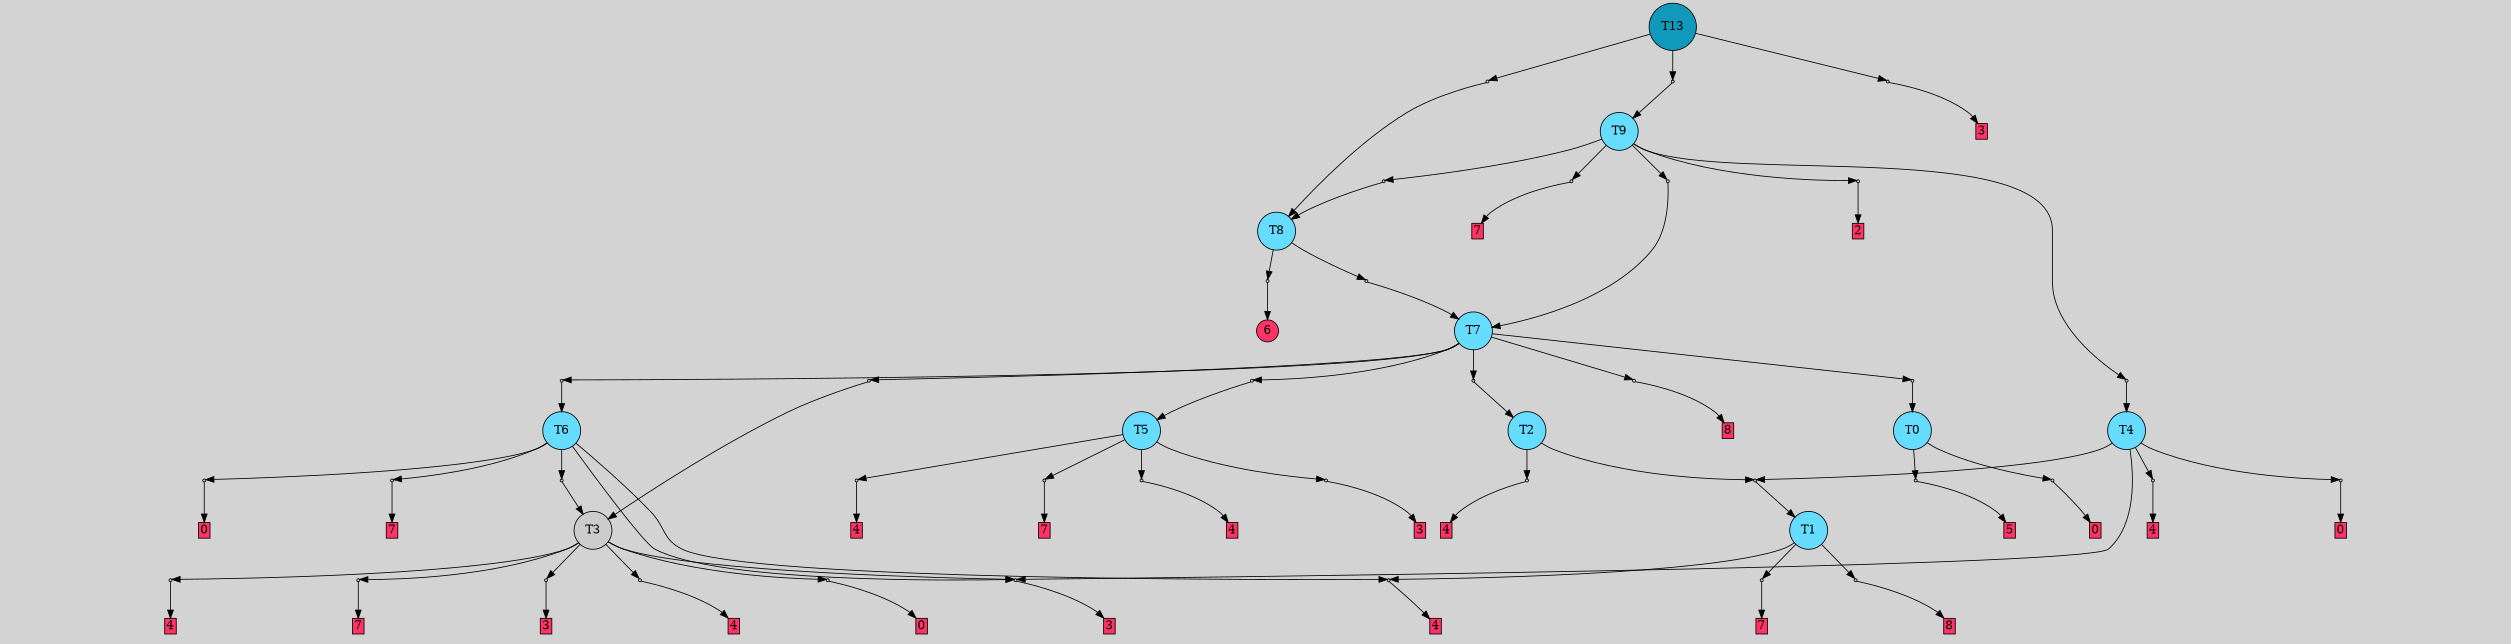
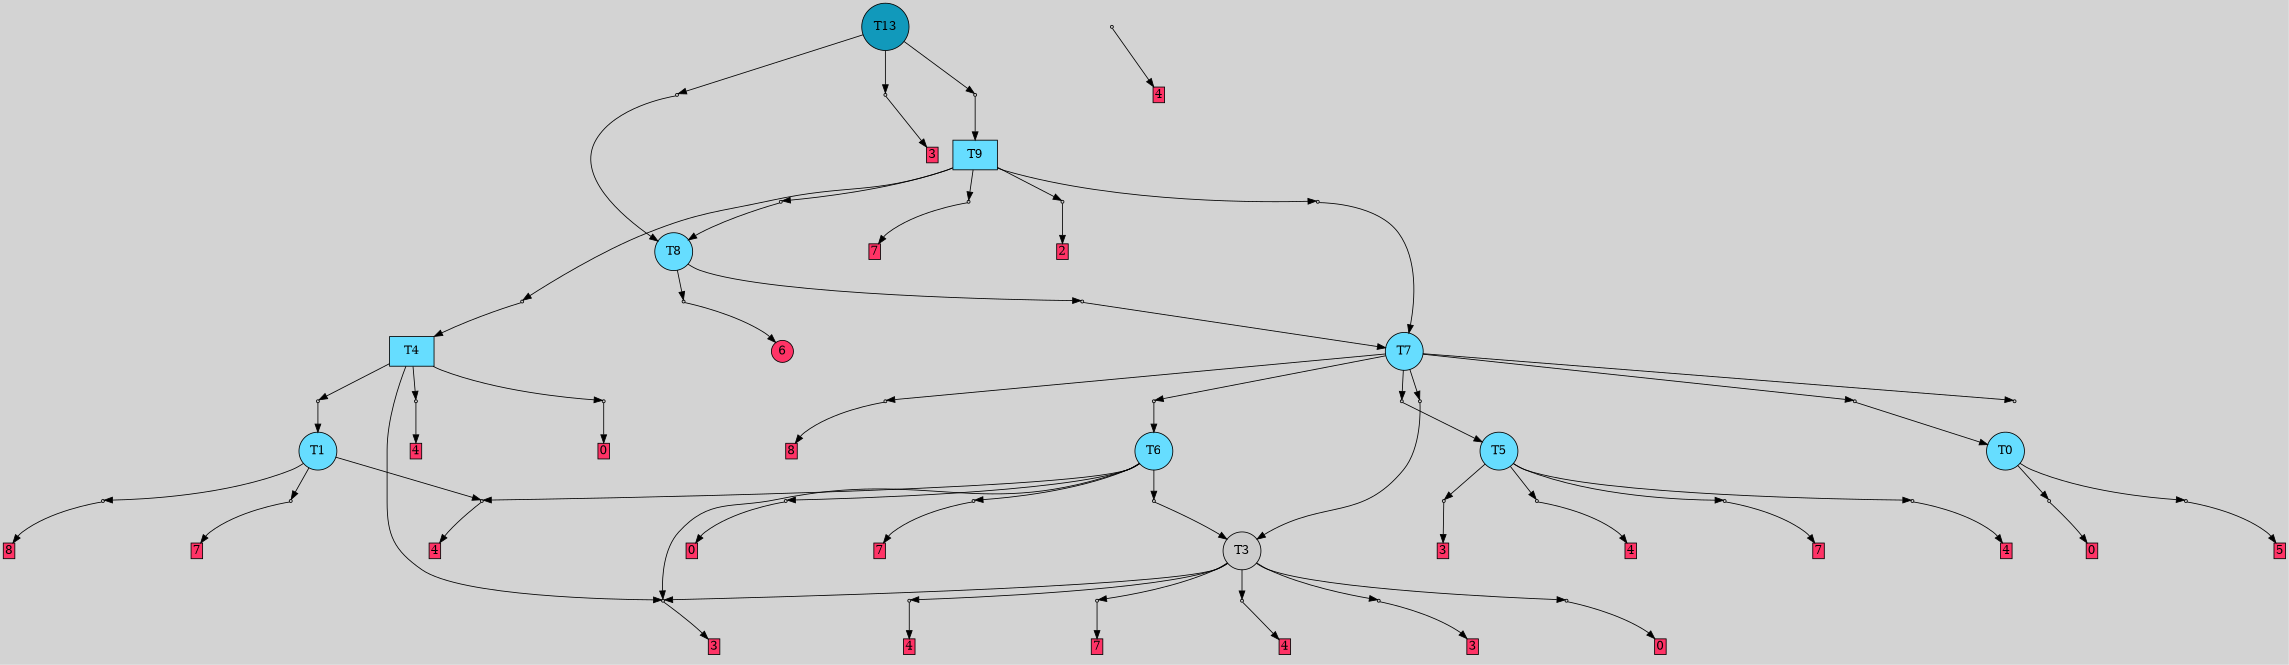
node "T9": shape circle -> box
node "T2": removed
node "T4": shape circle -> box
